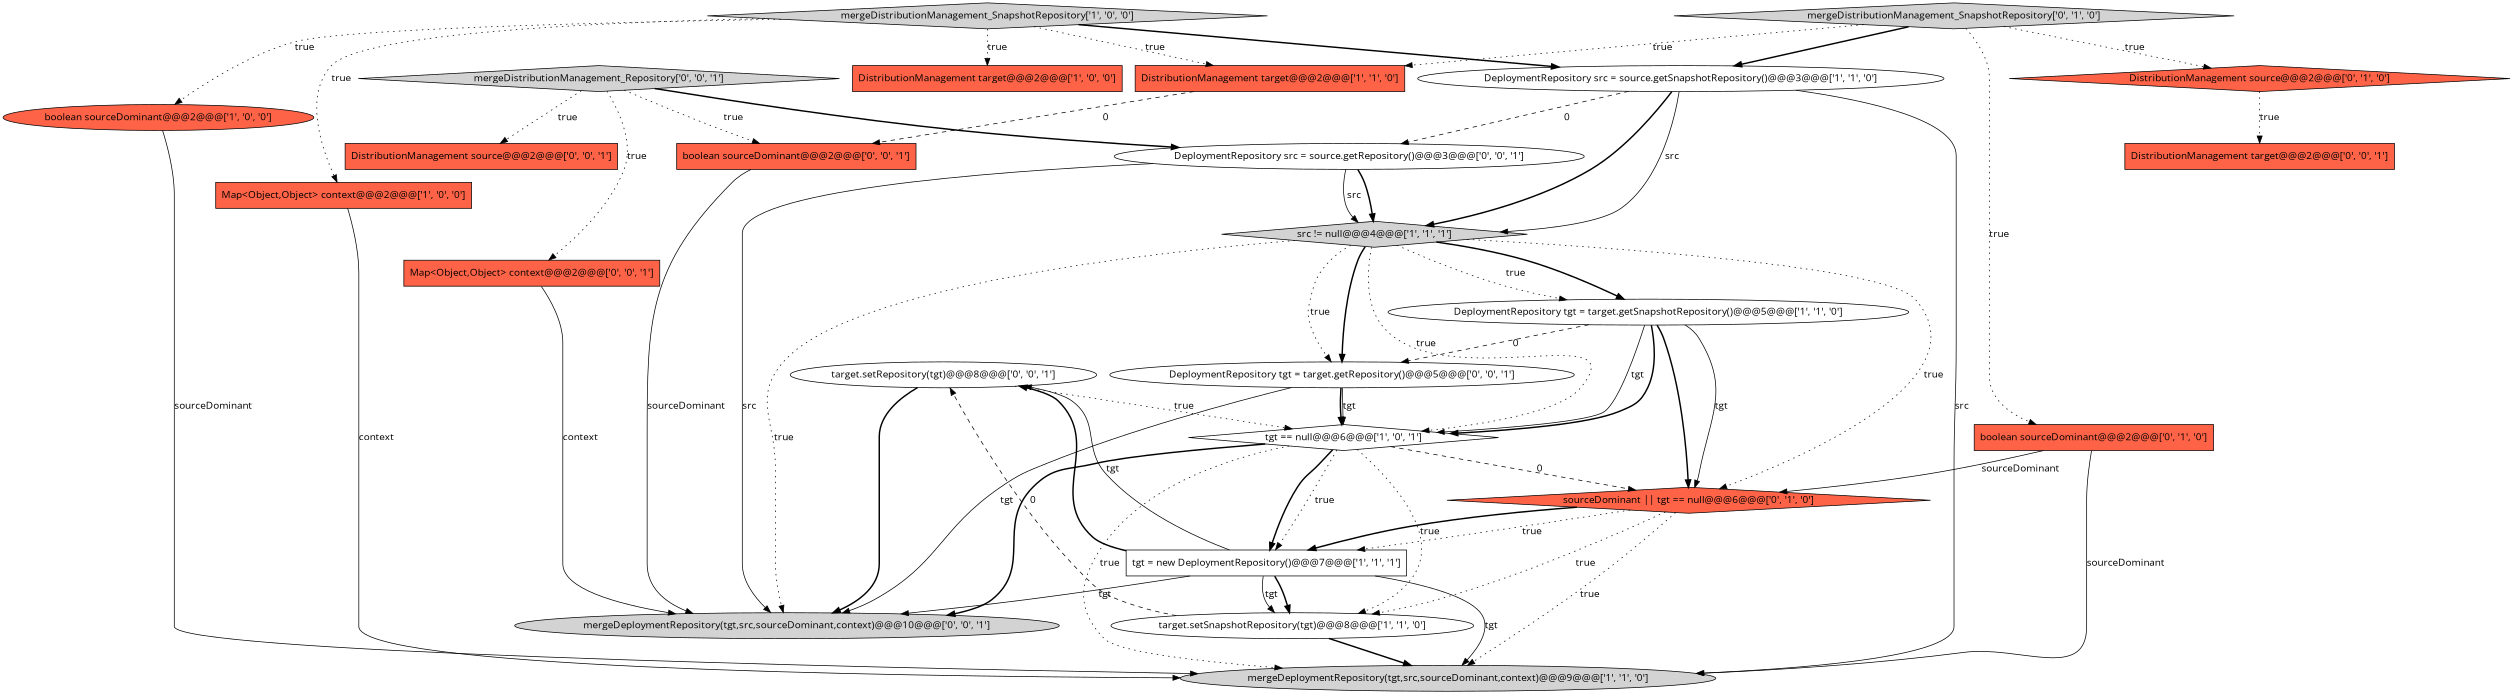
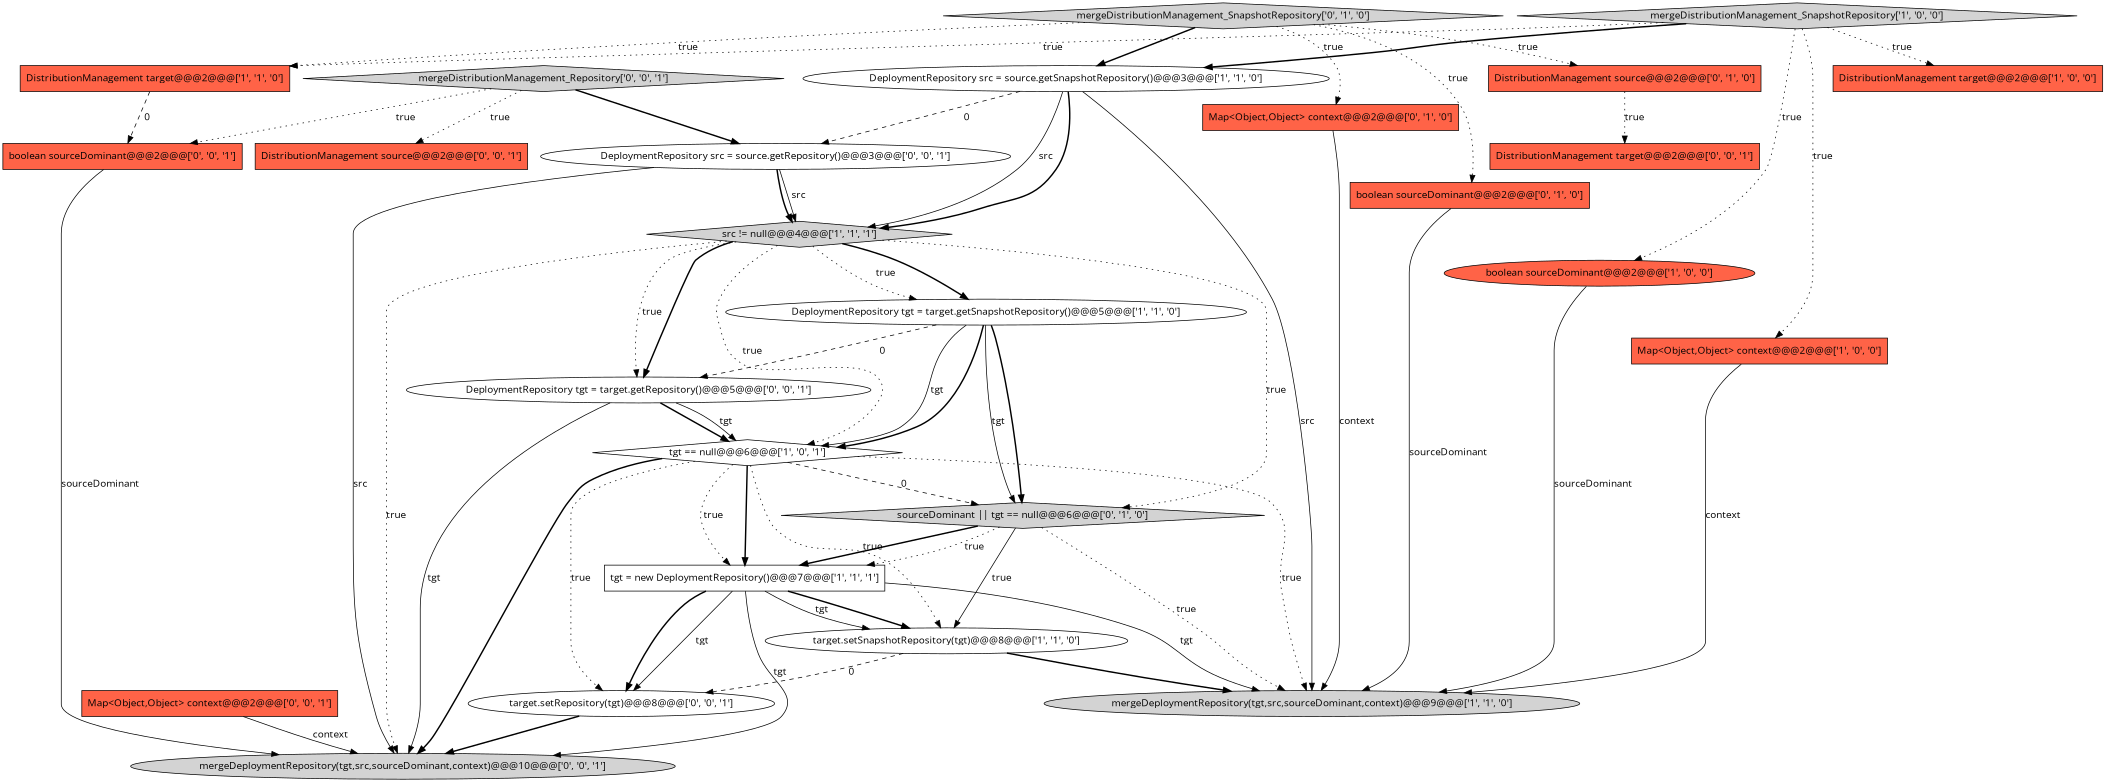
node "DistributionManagement source@@@2@@@['0', '1', '0']": shape diamond -> box
node "Map<Object,Object> context@@@2@@@['0', '1', '0']": added
edge "mergeDistributionManagement_Repository['0', '0', '1']" -> "Map<Object,Object> context@@@2@@@['0', '0', '1']": removed, label "true"
edge "target.setRepository(tgt)@@@8@@@['0', '0', '1']" -> "tgt == null@@@6@@@['1', '0', '1']": reversed
edge "boolean sourceDominant@@@2@@@['0', '1', '0']" -> "sourceDominant || tgt == null@@@6@@@['0', '1', '0']": removed, label "sourceDominant"
node "sourceDominant || tgt == null@@@6@@@['0', '1', '0']": fillcolor tomato -> lightgray
edge "sourceDominant || tgt == null@@@6@@@['0', '1', '0']" -> "target.setSnapshotRepository(tgt)@@@8@@@['1', '1', '0']": style dotted -> solid
